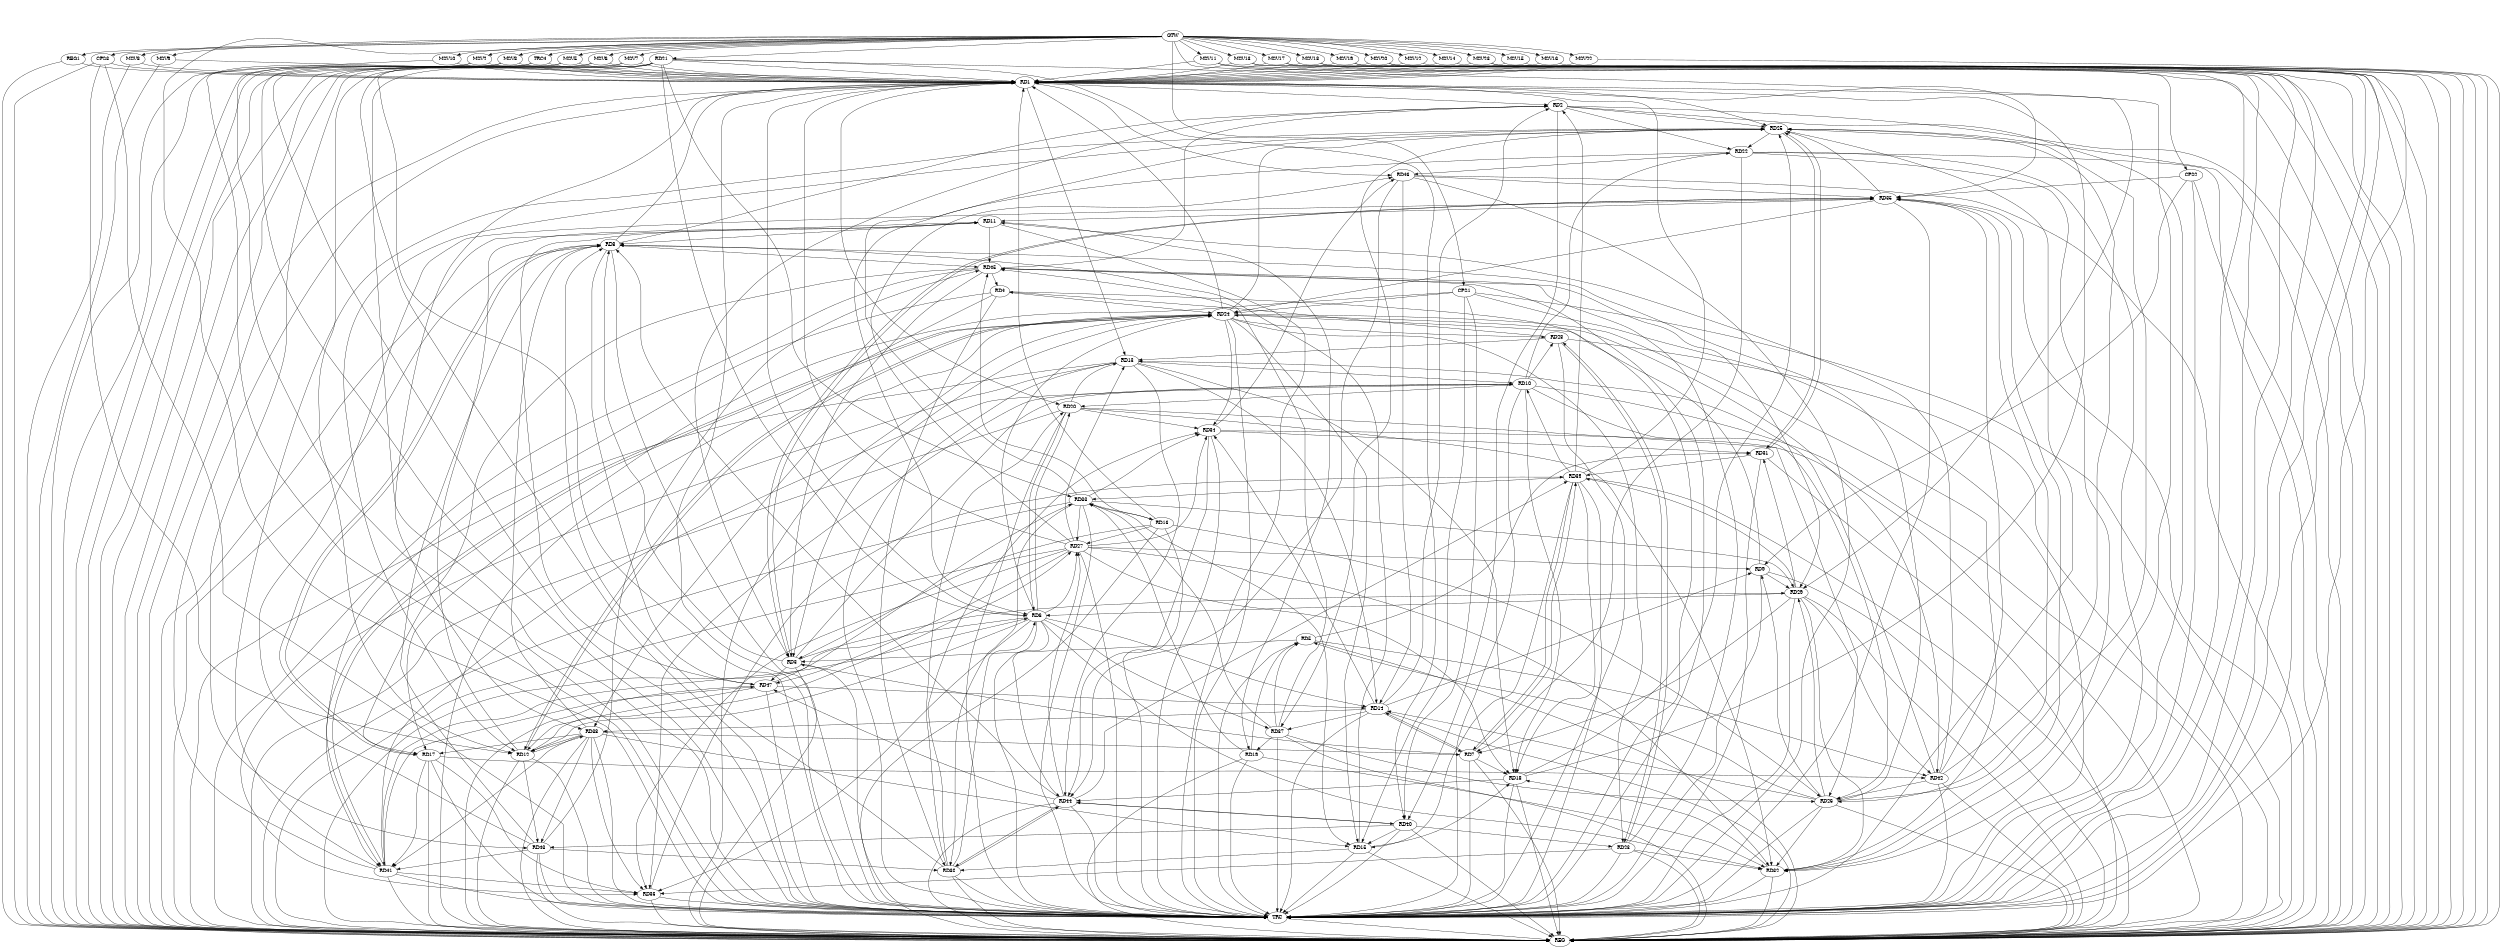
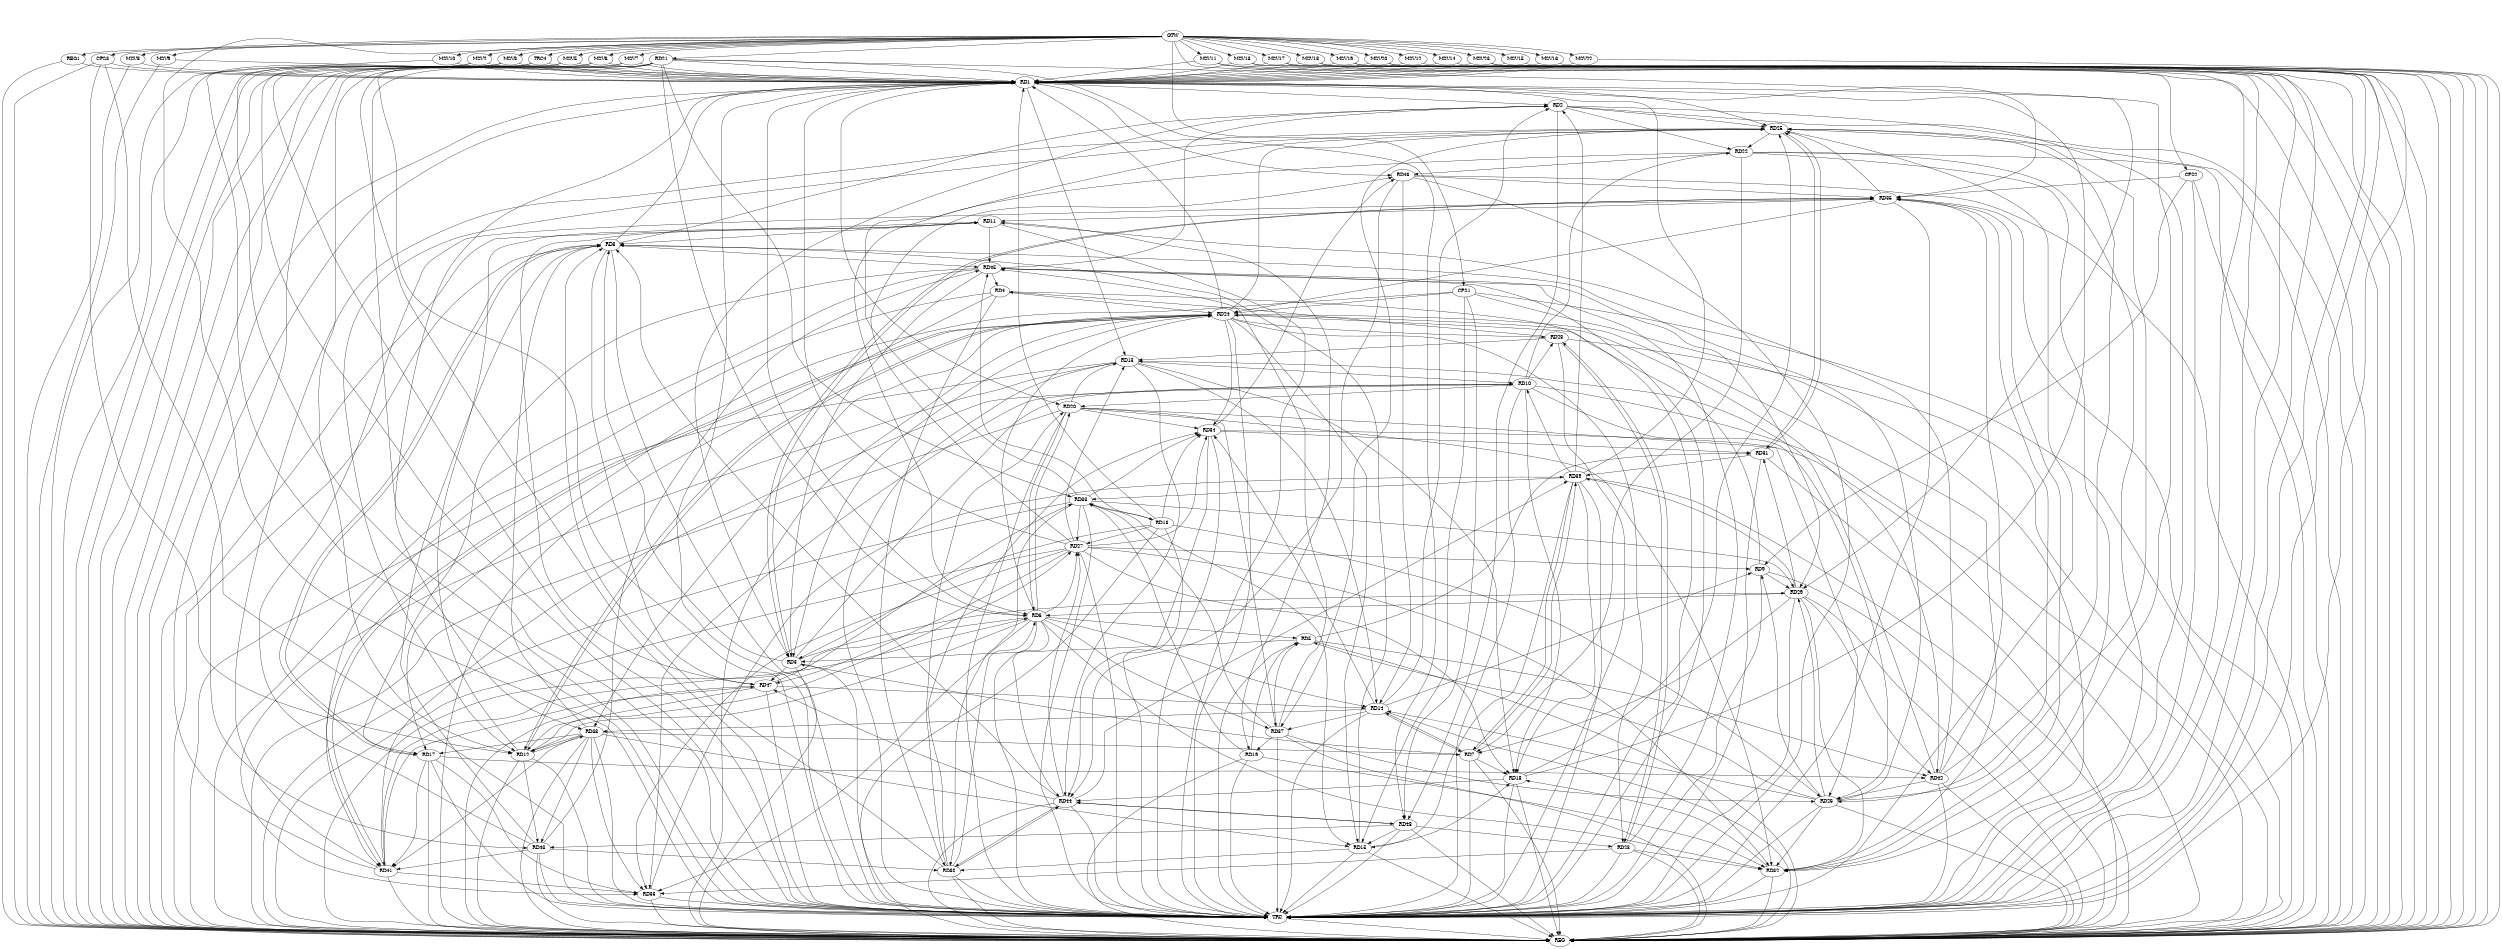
edge "RD16" -> "RD34": added
edge "RD20" -> "RD37": added
edge "RD6" -> "RD5": added
node "RD40": label "RD40" -> "RD48"
edge "RD41" -> "TRC": removed
